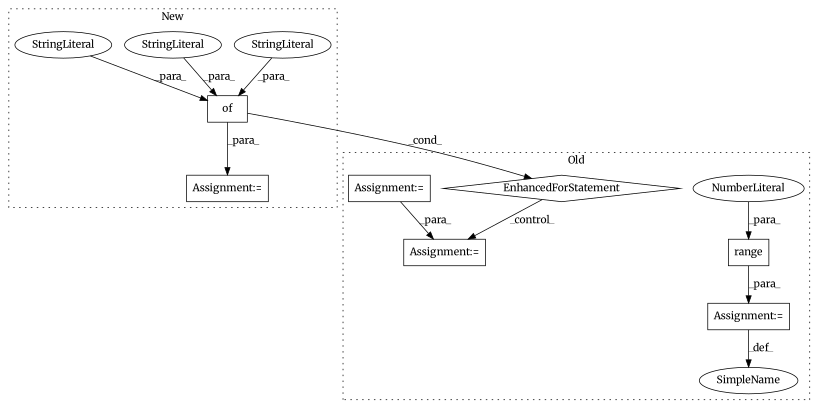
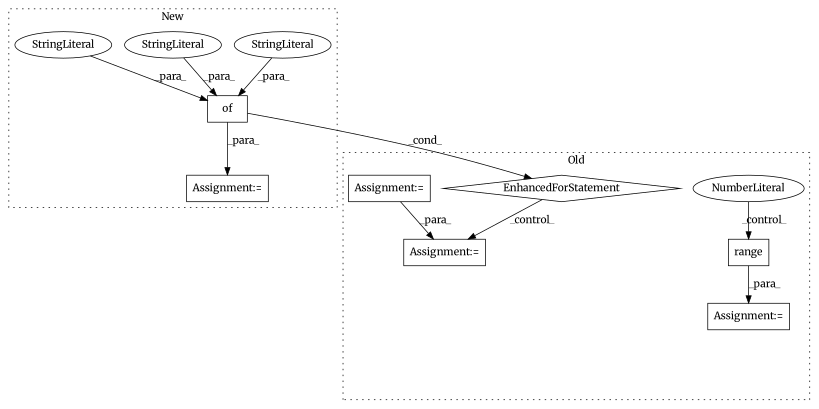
edge "NumberLiteral" -> "range": label "_para_" -> "_control_"
node "SimpleName": removed
